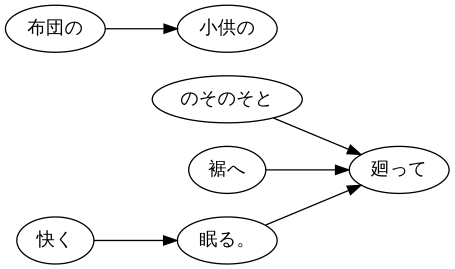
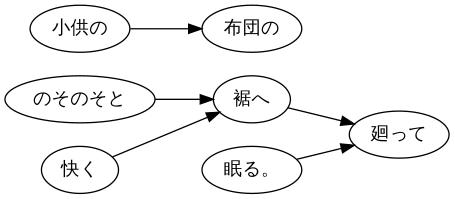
edge "布団の" -> "小供の": reversed
edge "のそのそと" -> "廻って": now "のそのそと" -> "裾へ"
edge "快く" -> "眠る。": now "快く" -> "裾へ"
